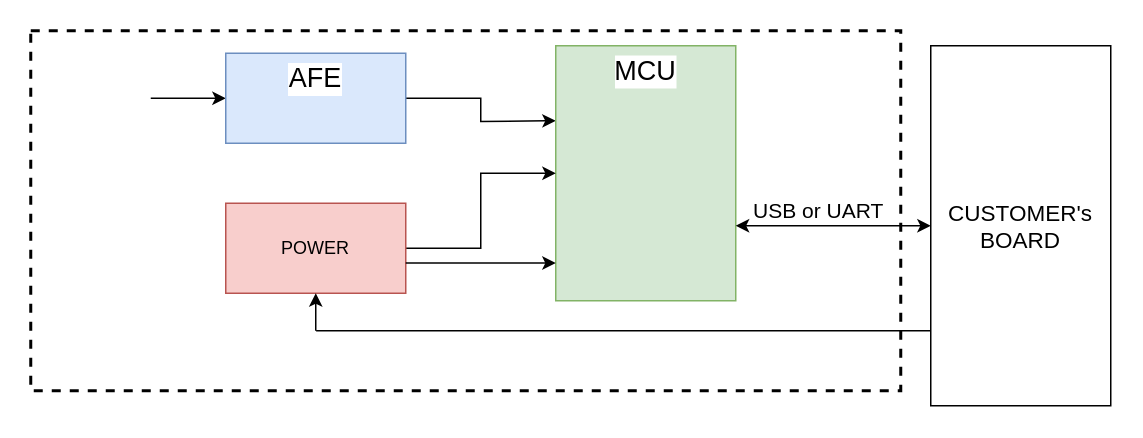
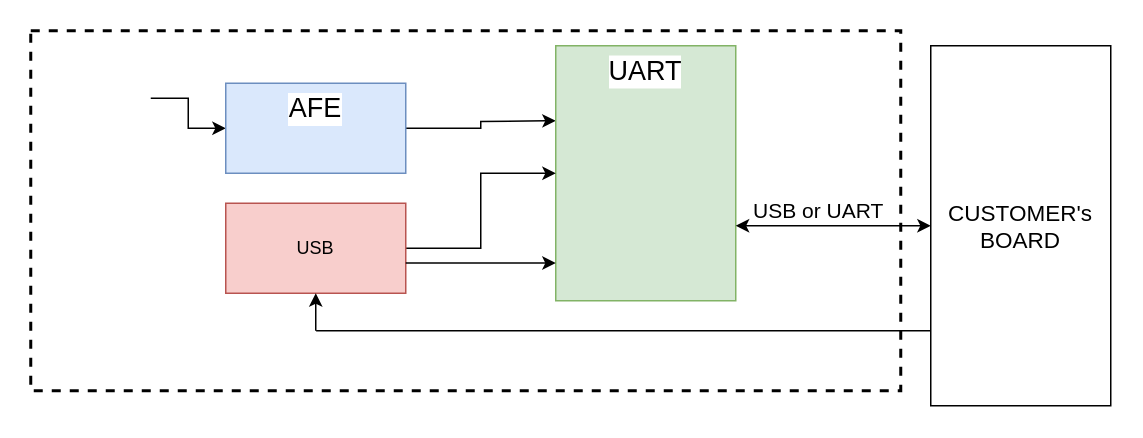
node "MCU": label "MCU" -> "UART"
node "AFE": moved (316, 98) -> (316, 128)
node "POWER": label "POWER" -> "USB"
